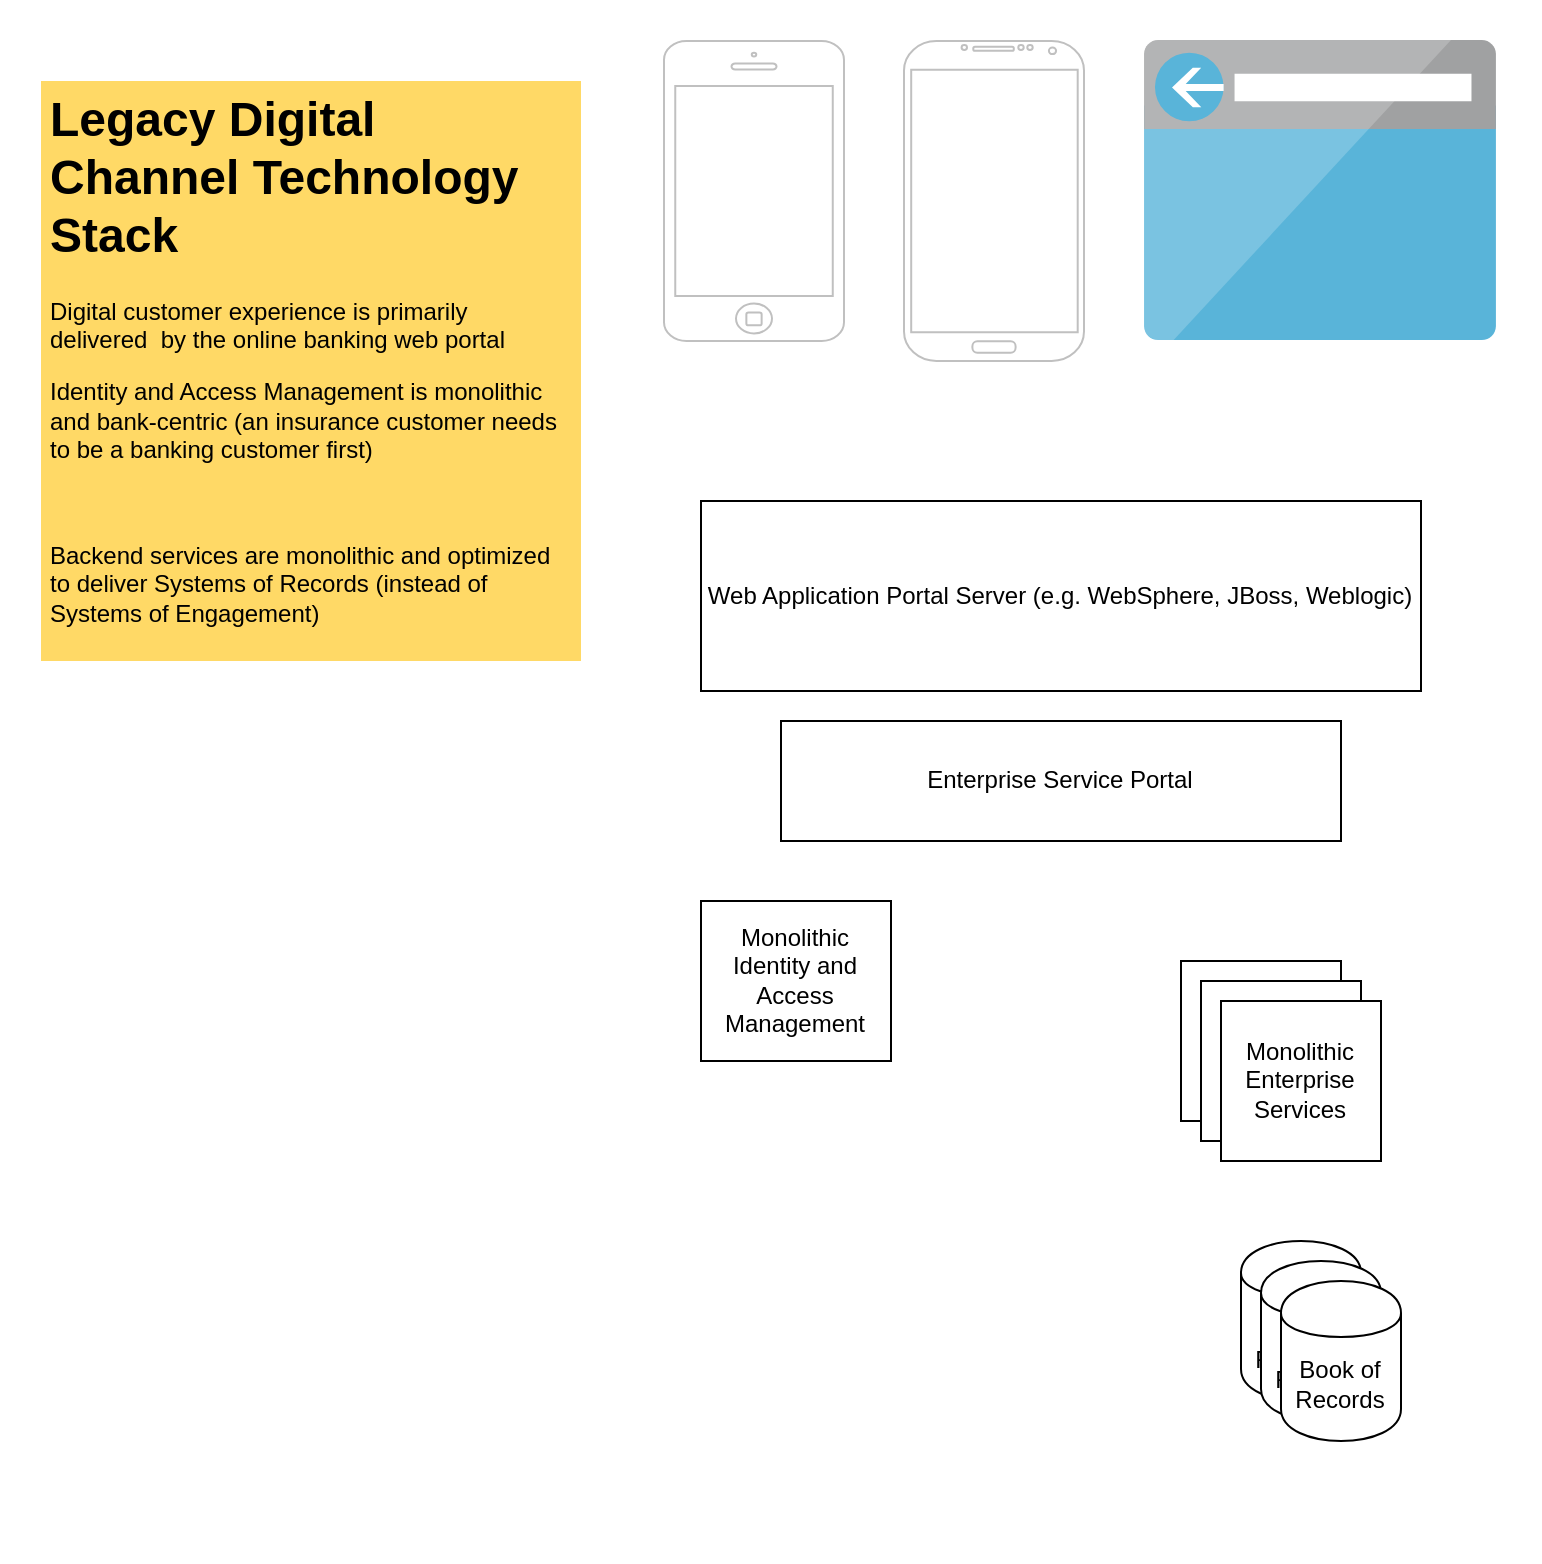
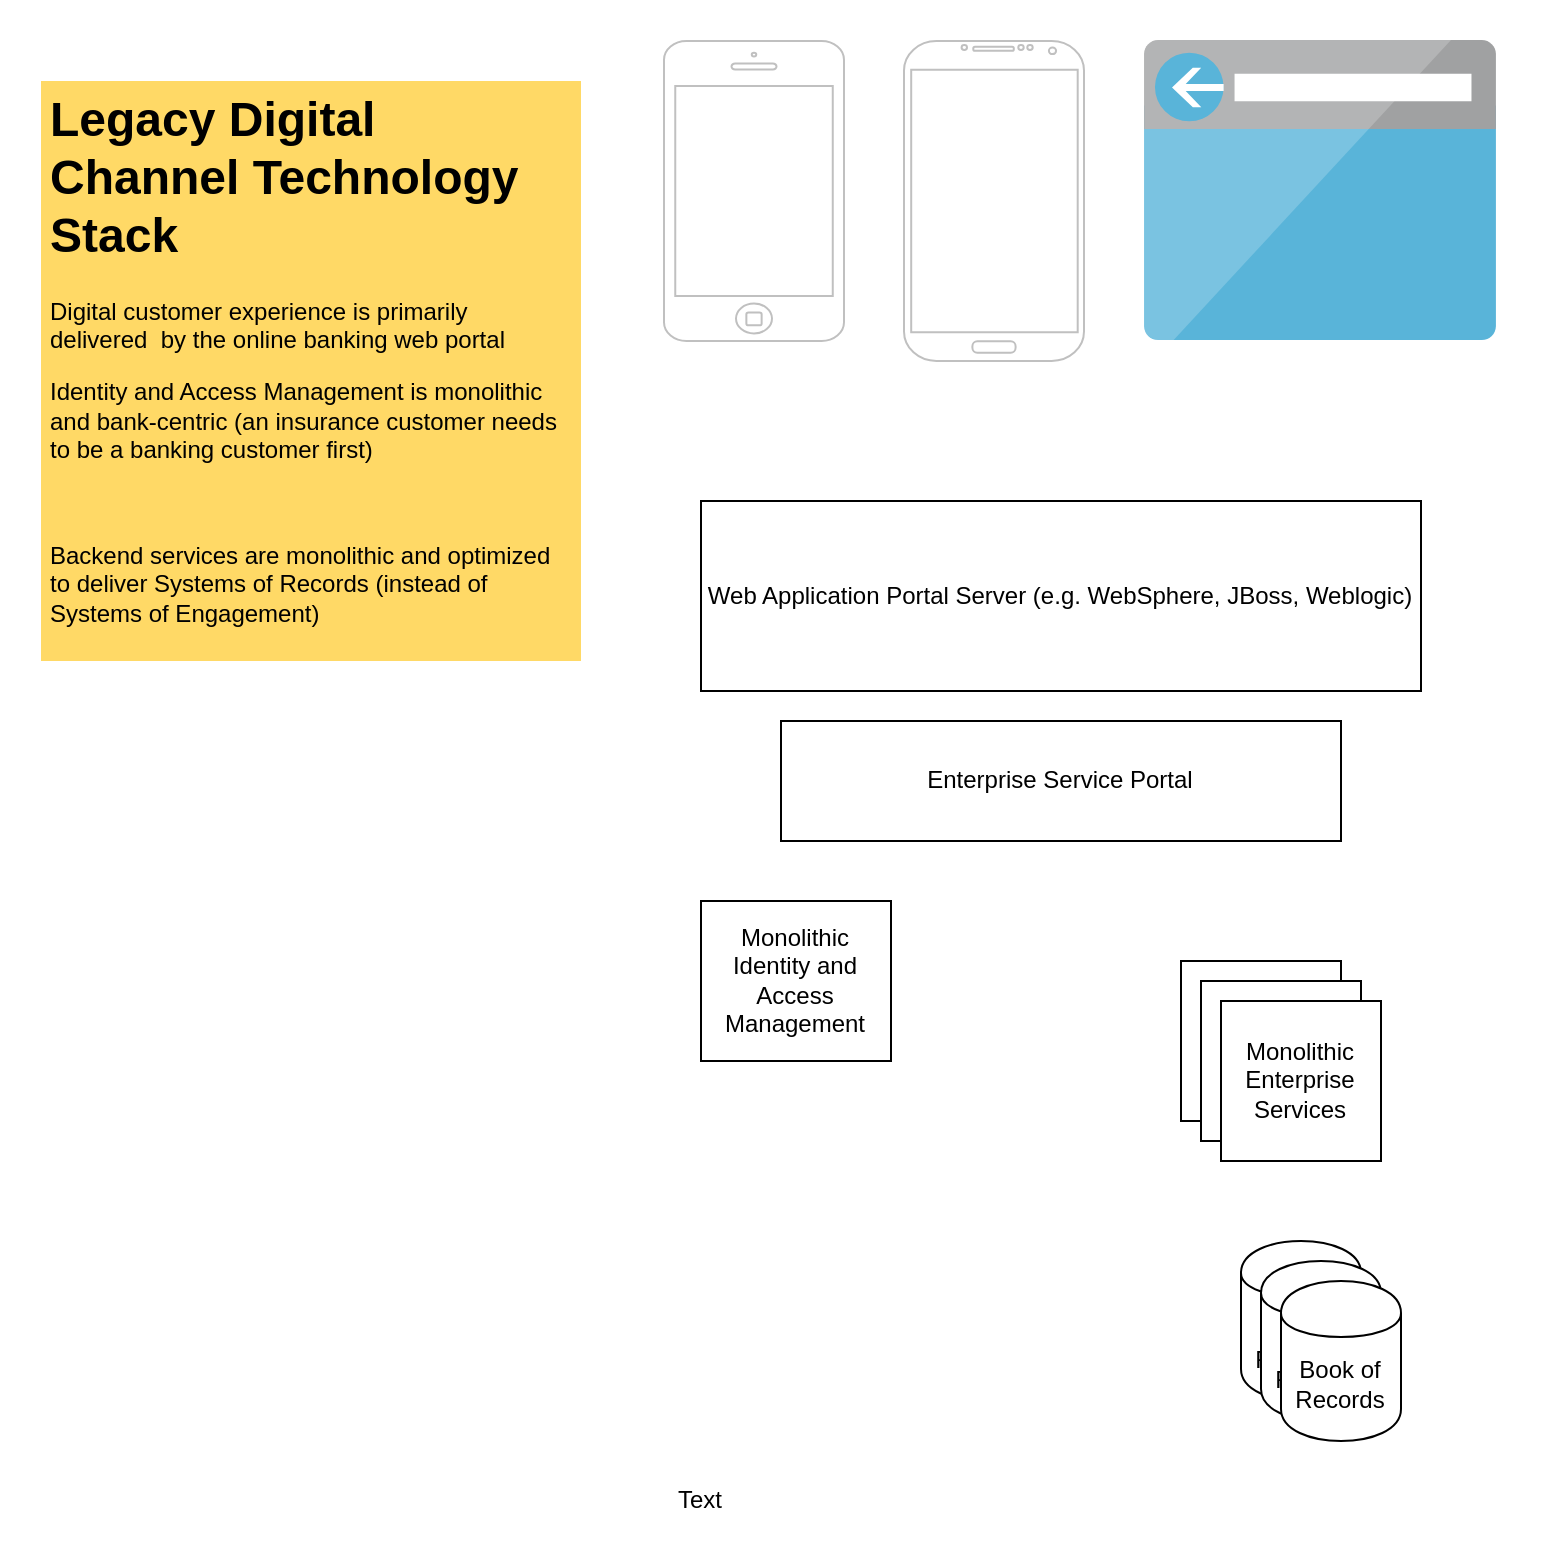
node "Text": added
